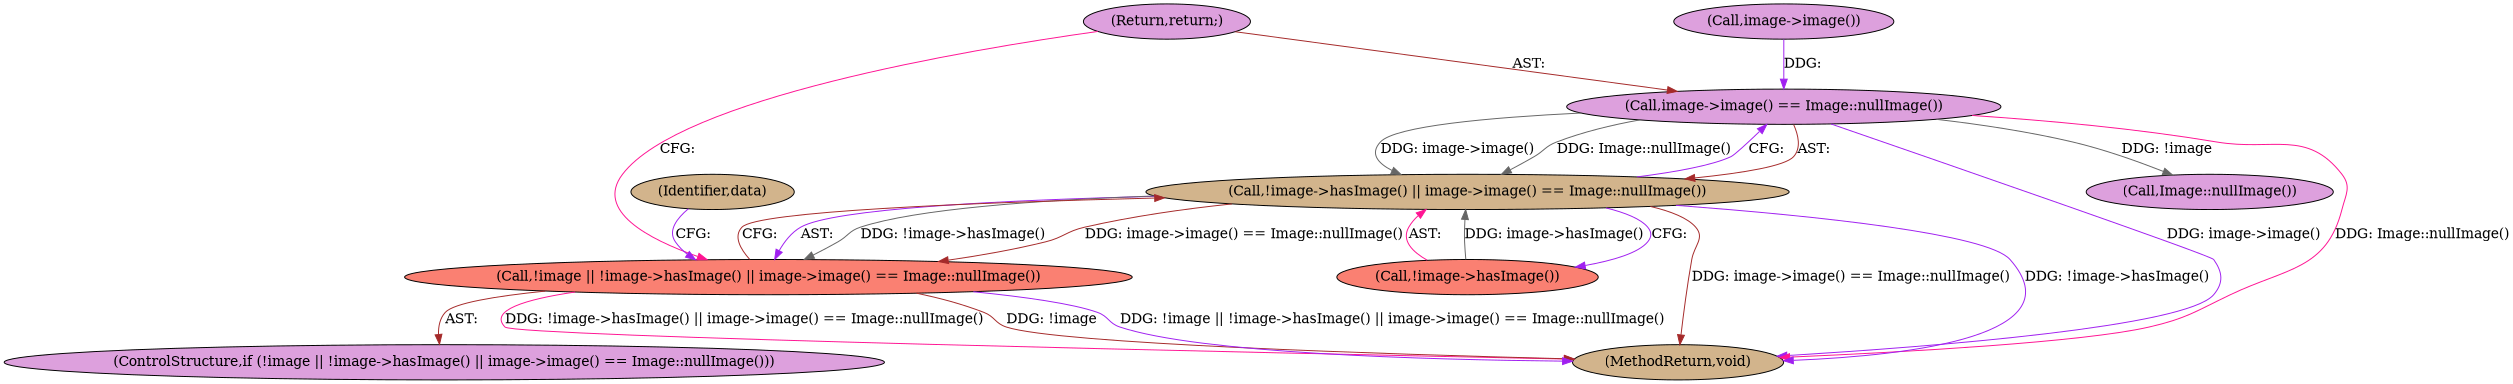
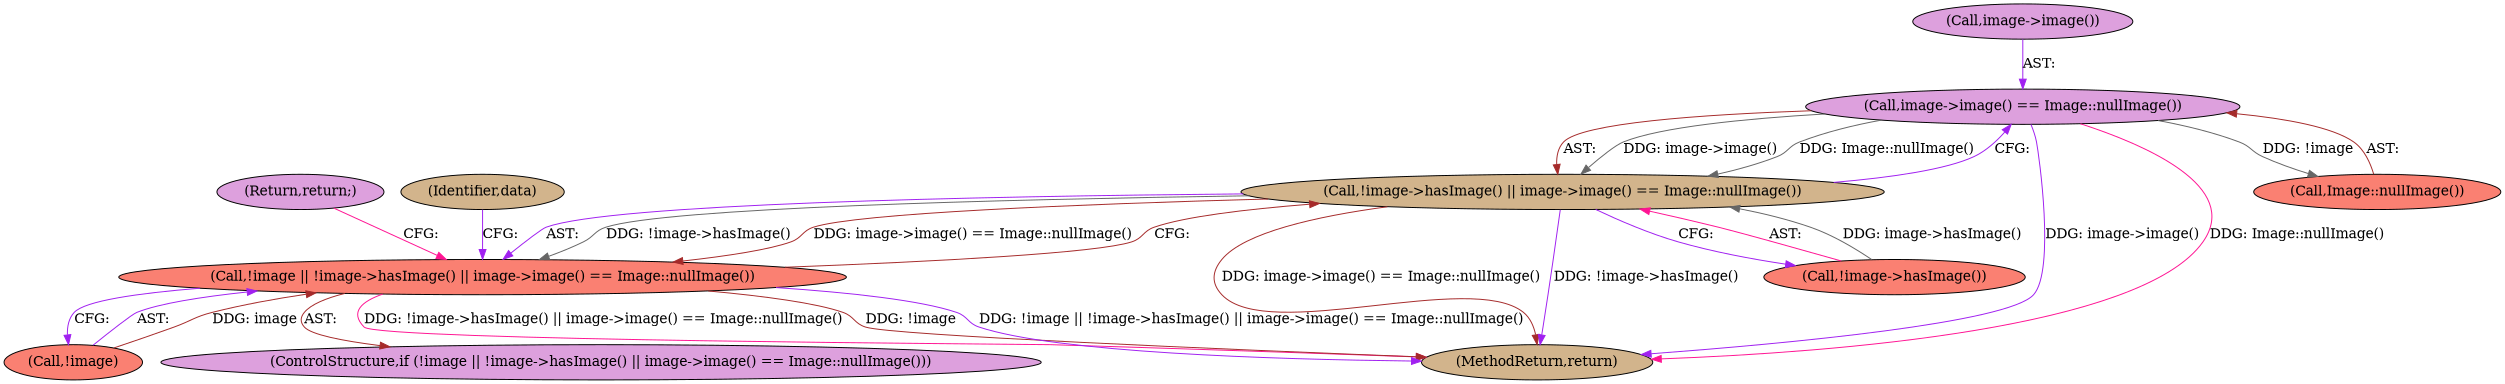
edge "(Return,return;)" -> "(Call,image->image() == Image::nullImage())": now "(Call,Image::nullImage())" -> "(Call,image->image() == Image::nullImage())"
edge "(Call,image->image())" -> "(Call,image->image() == Image::nullImage())": label "DDG: " -> "AST: "
node "(Call,Image::nullImage())": fillcolor plum -> salmon
node "(Call,!image)": added
node "(MethodReturn,void)": label "(MethodReturn,void)" -> "(MethodReturn,return)"
